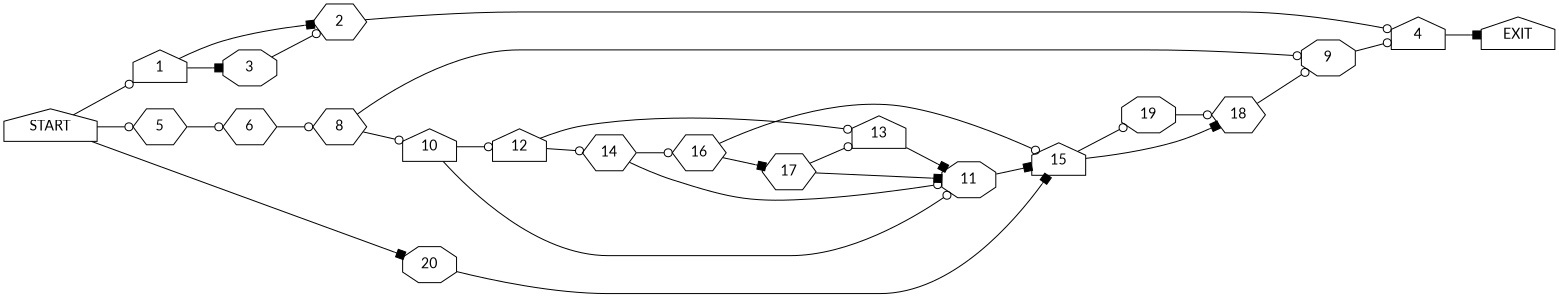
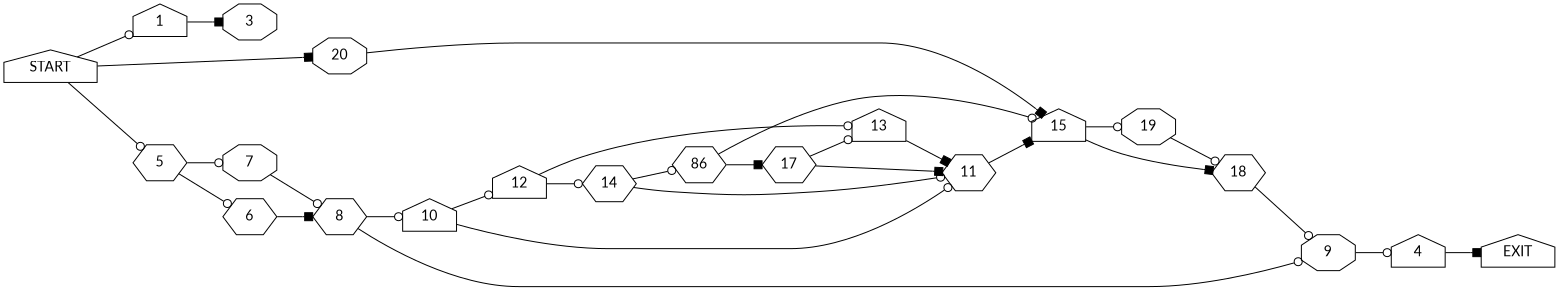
node "2": removed
edge "6" -> "8": arrowhead odot -> box
node "16": label "16" -> "86"
node "7": added
node "11": shape octagon -> hexagon
